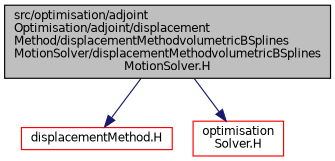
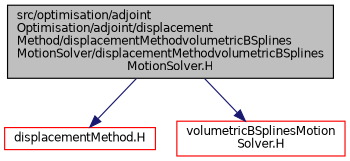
node "optimisation Solver.H": label "optimisation Solver.H" -> "volumetricBSplinesMotion Solver.H"
